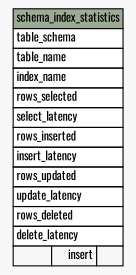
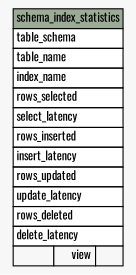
node "schema_index_statistics": text "insert" -> "view"
